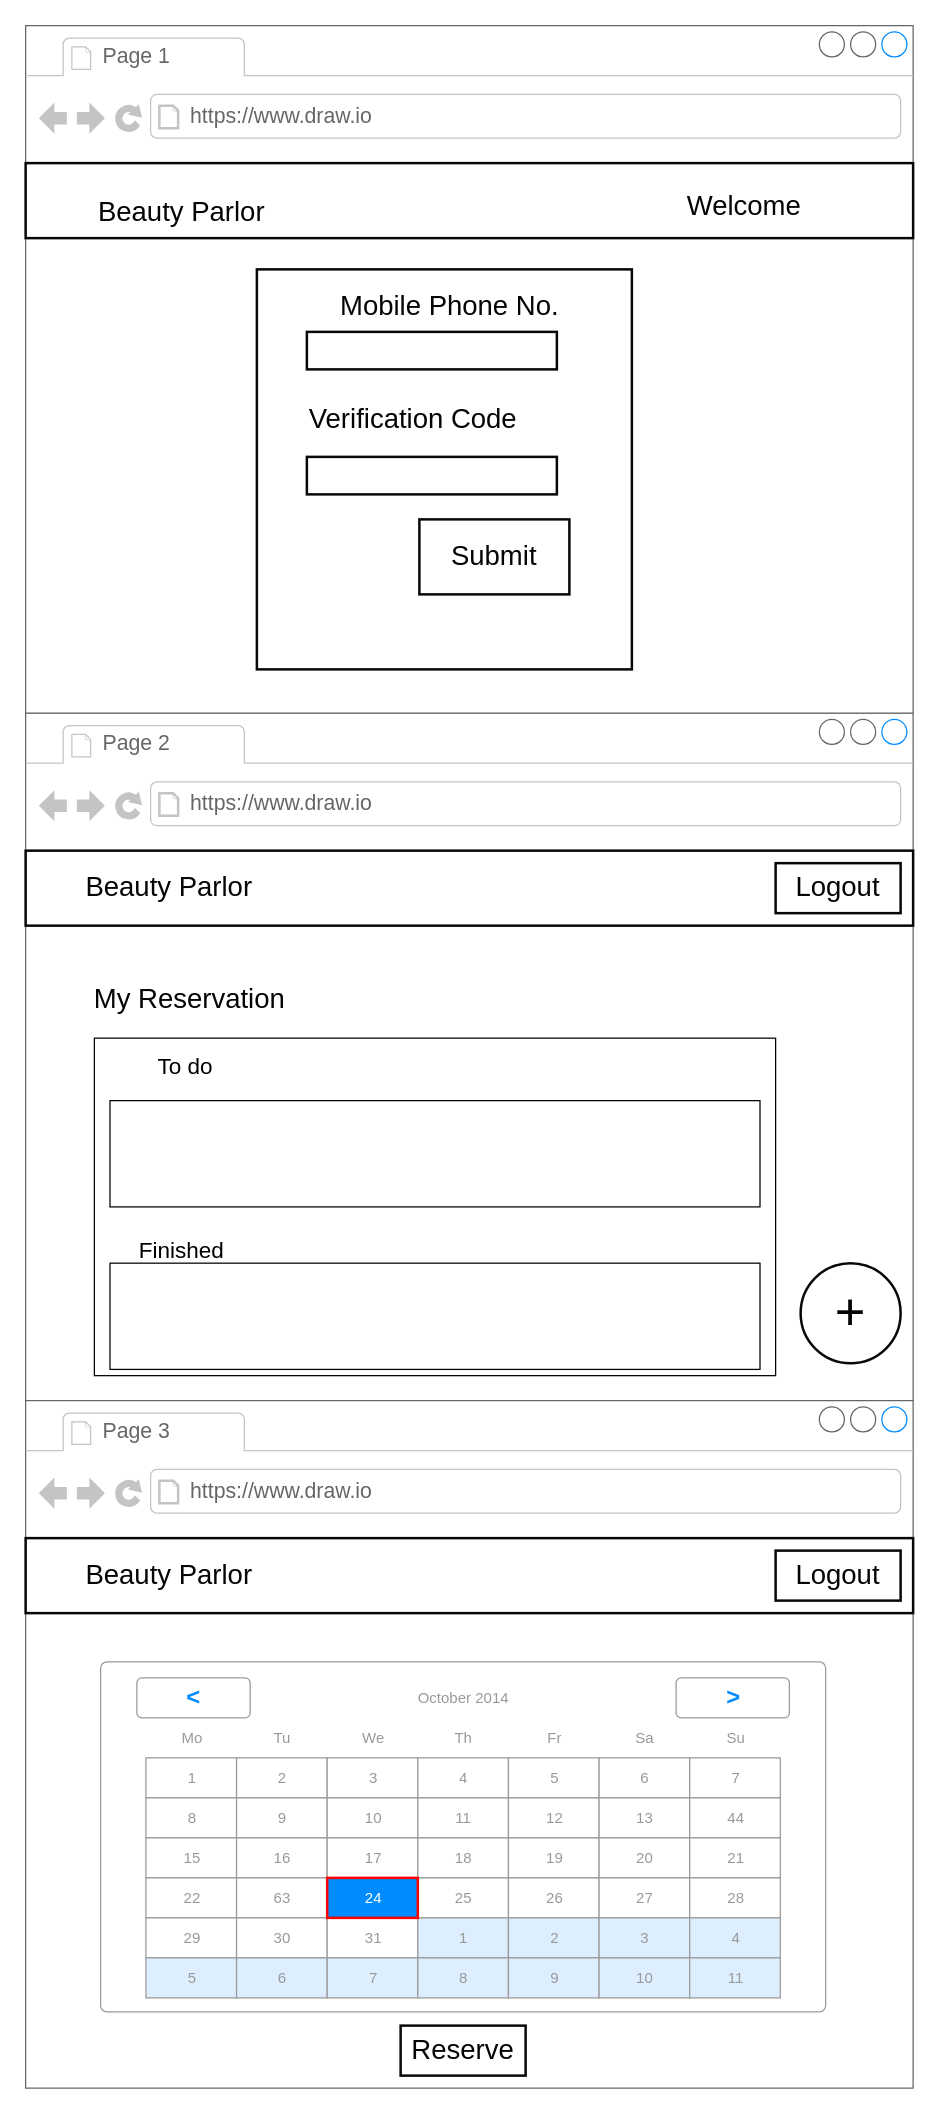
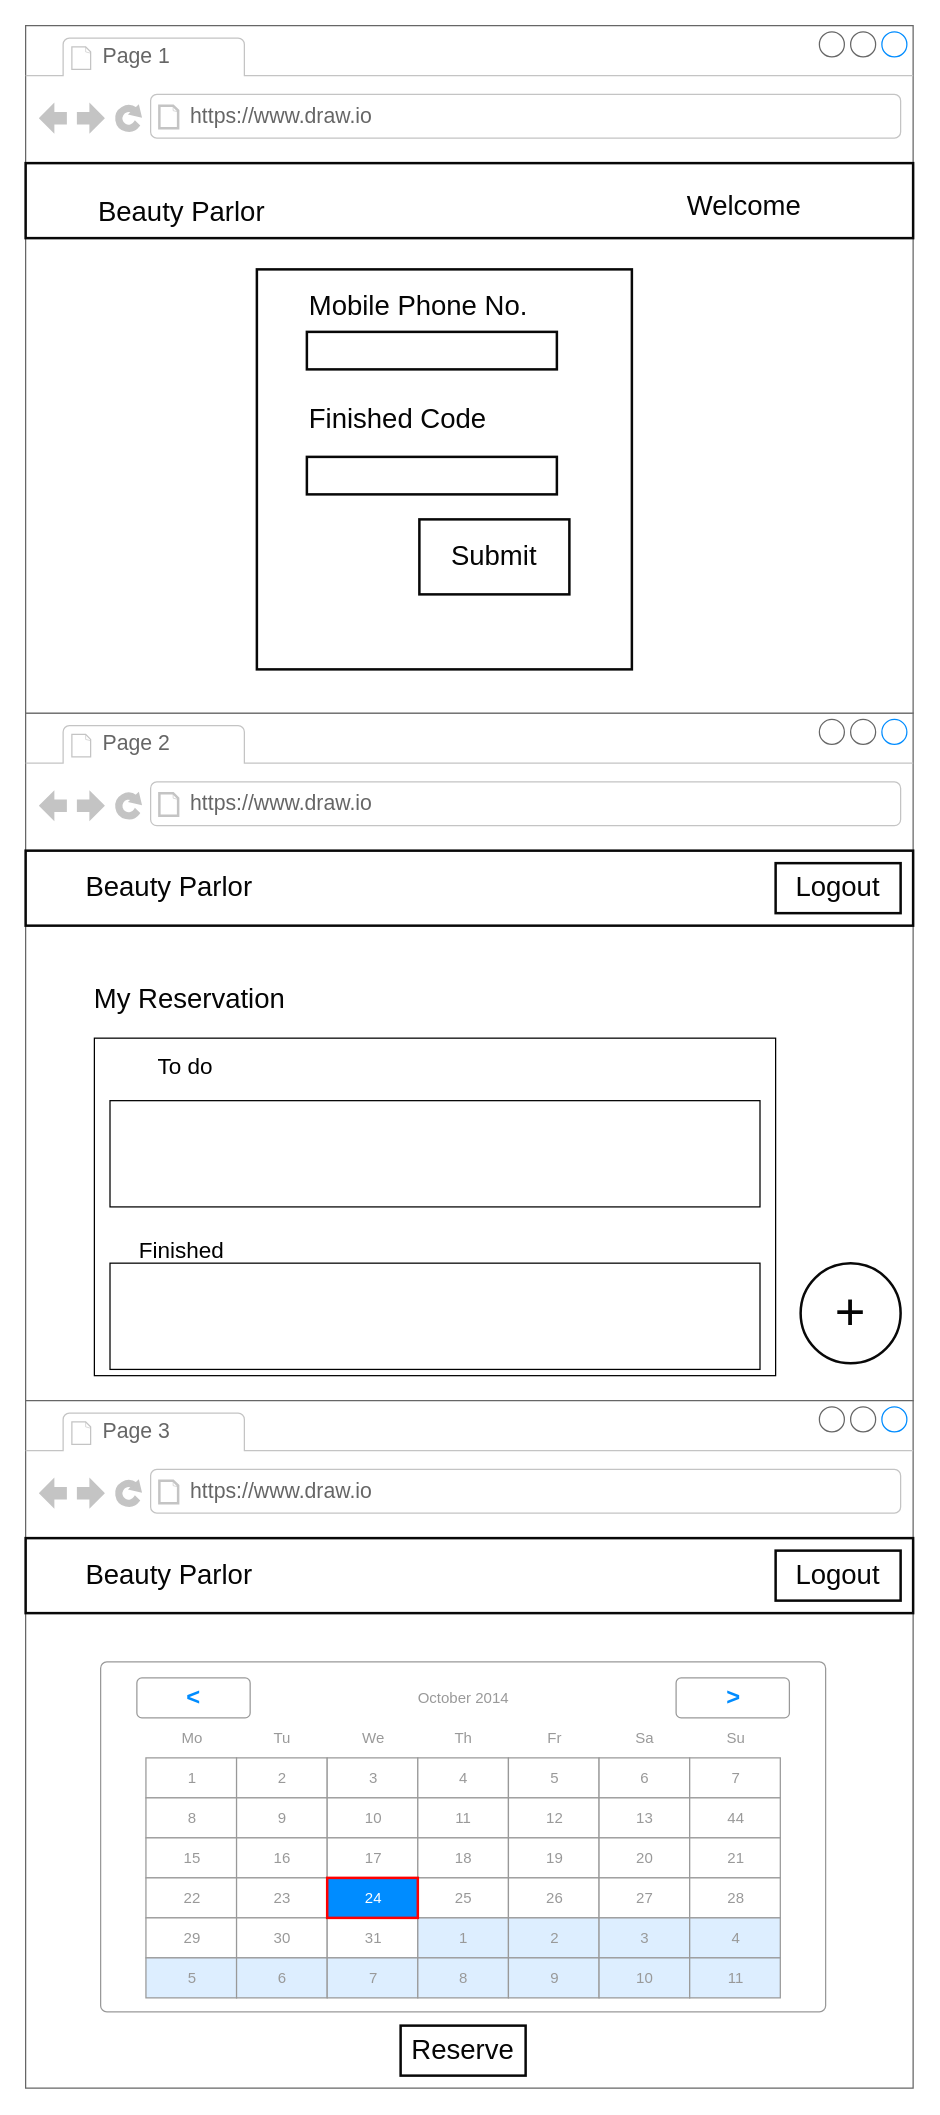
node "Mobile Phone No.": moved (466, 307) -> (435, 307)
node "Verification Code": label "Verification Code" -> "Finished Code"
node "63": label "63" -> "23"
